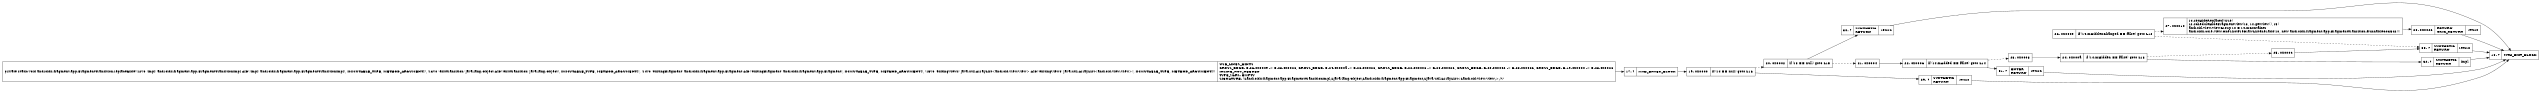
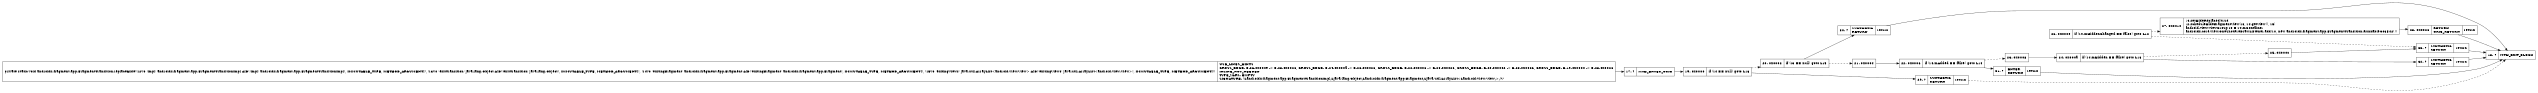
node "32: ?": text "impl" -> "return"
node "17: ?": text "MTH_ENTER_BLOCK" -> "MTH_ENTER_ORIG"
edge "29: ?" -> "18: ?": style solid -> dashed
